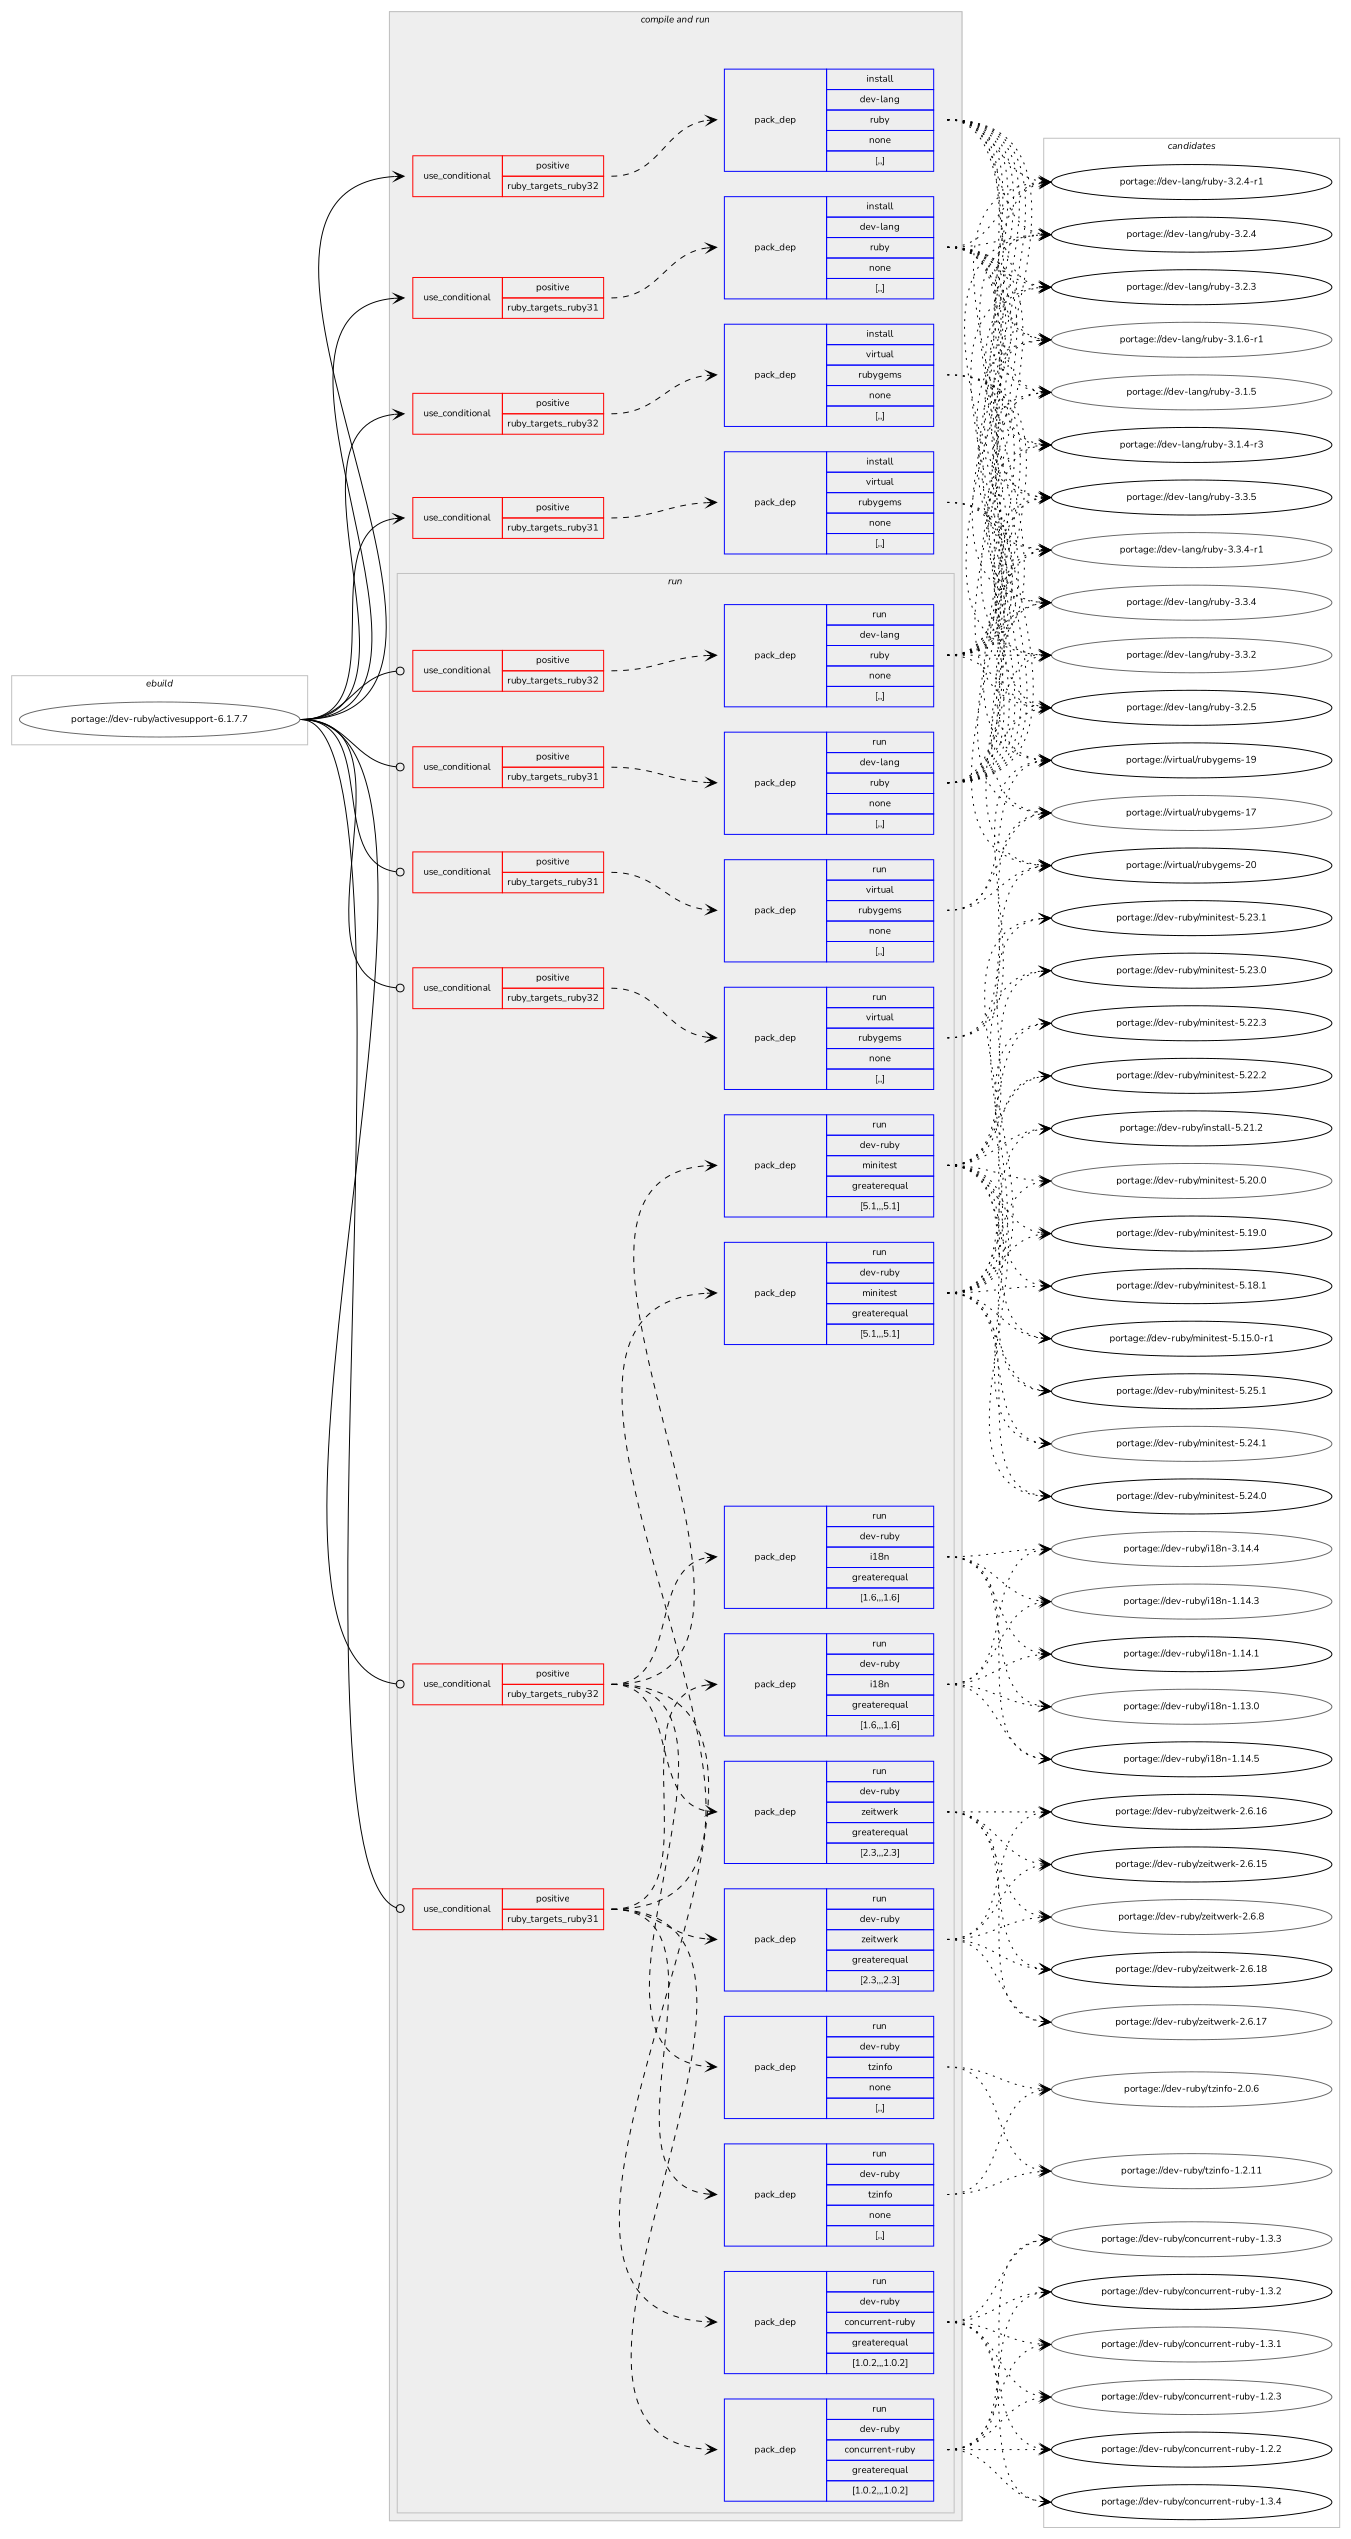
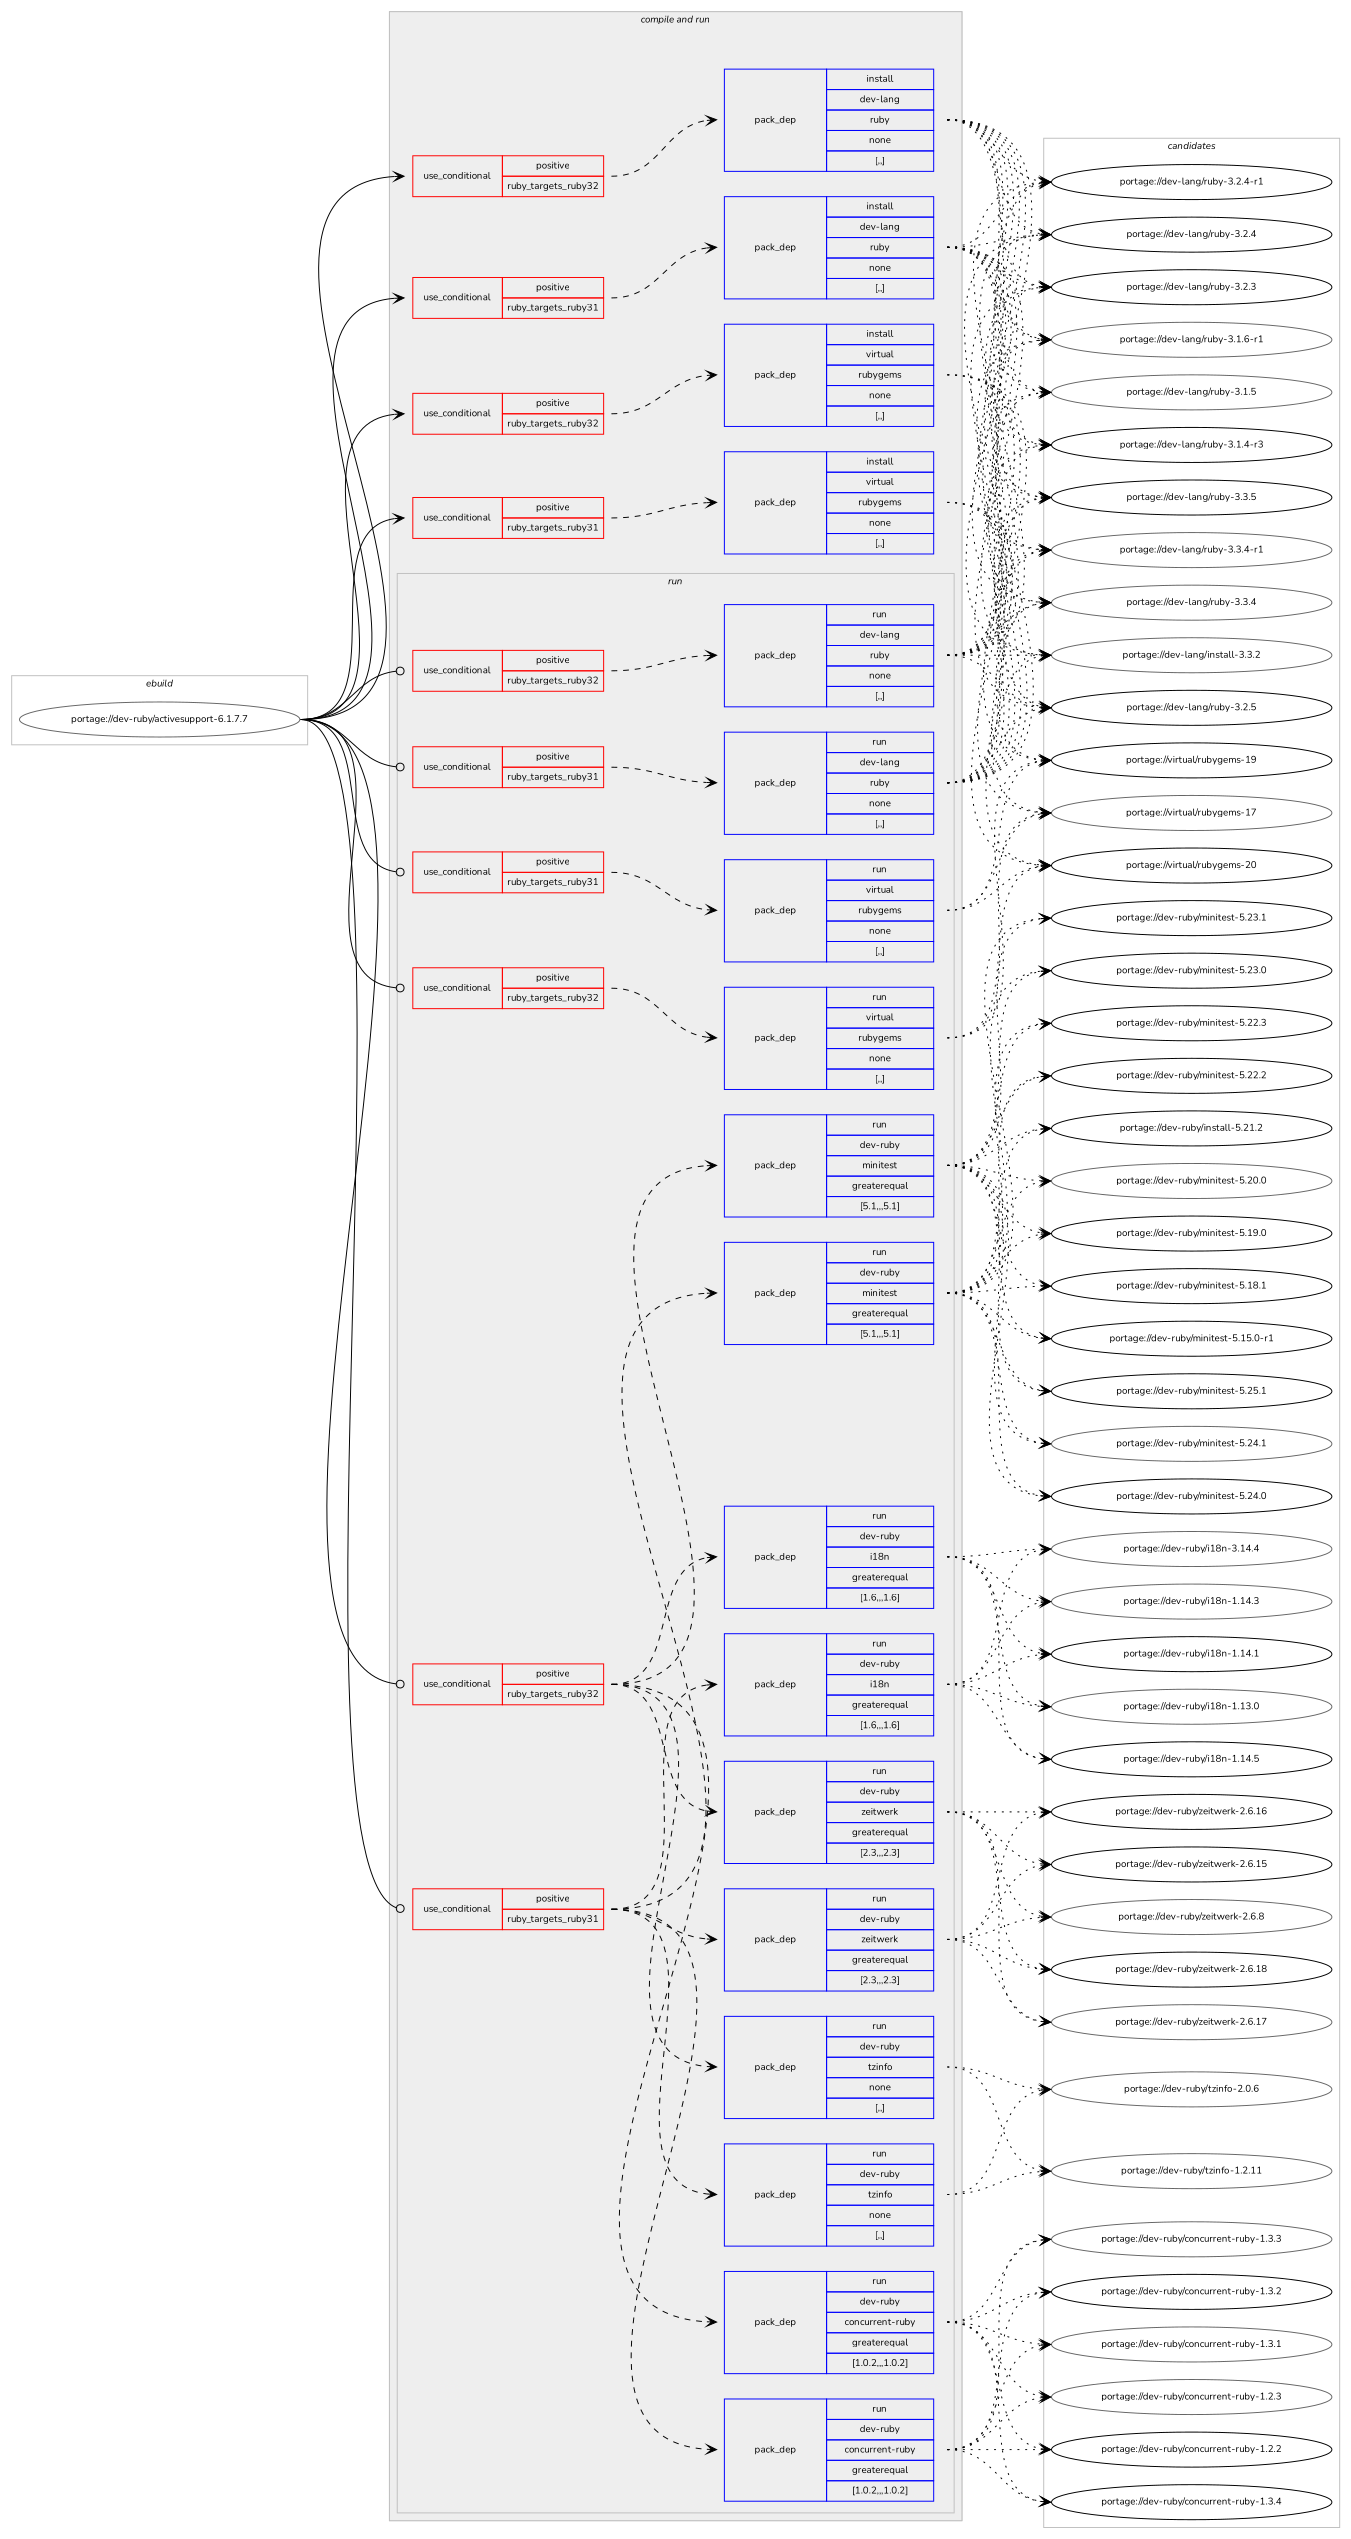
node "portage://dev-lang/ruby-3.3.2": label "portage://dev-lang/ruby-3.3.2" -> "portage://dev-lang/install-3.3.2"
